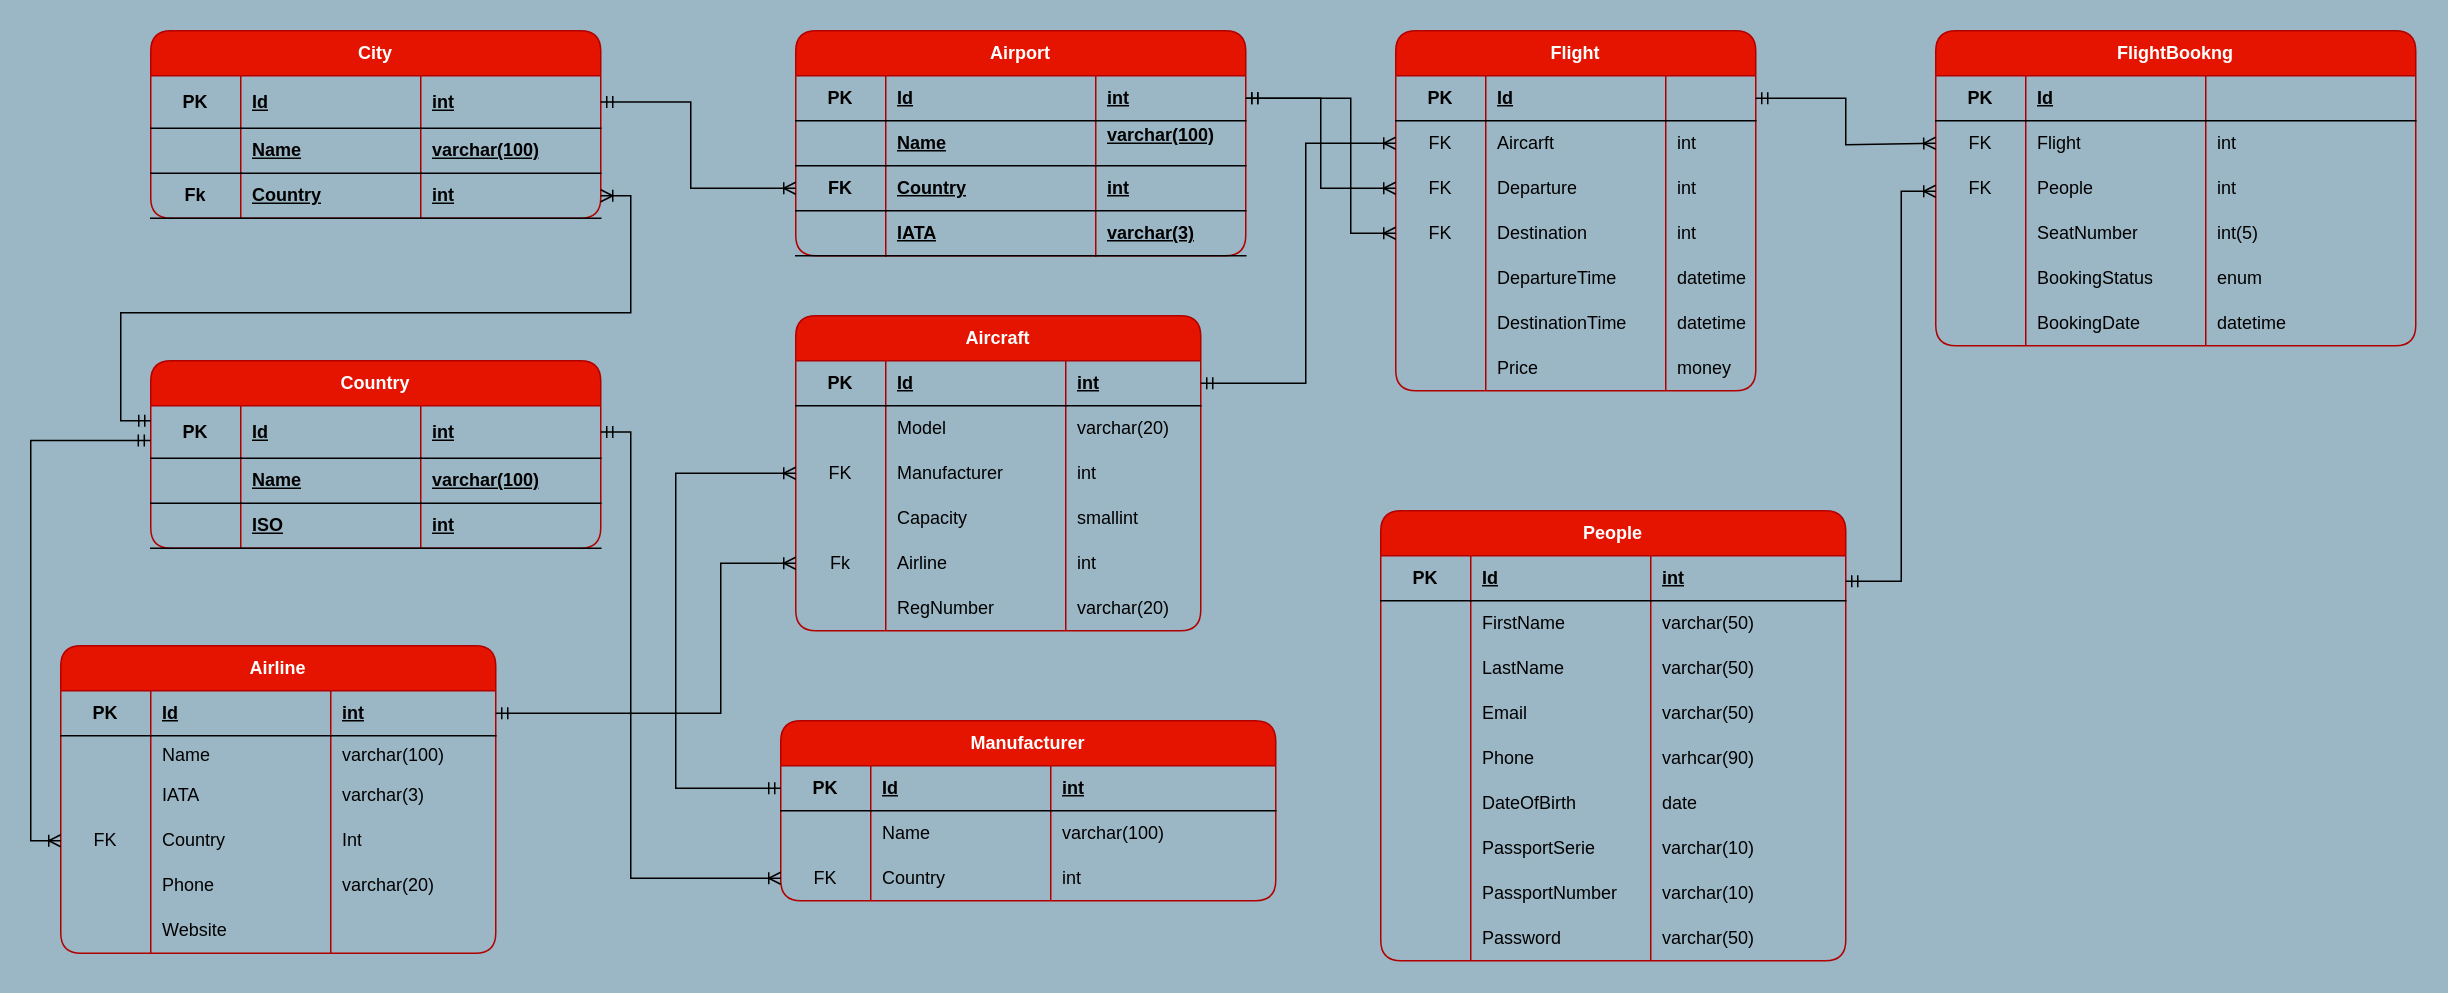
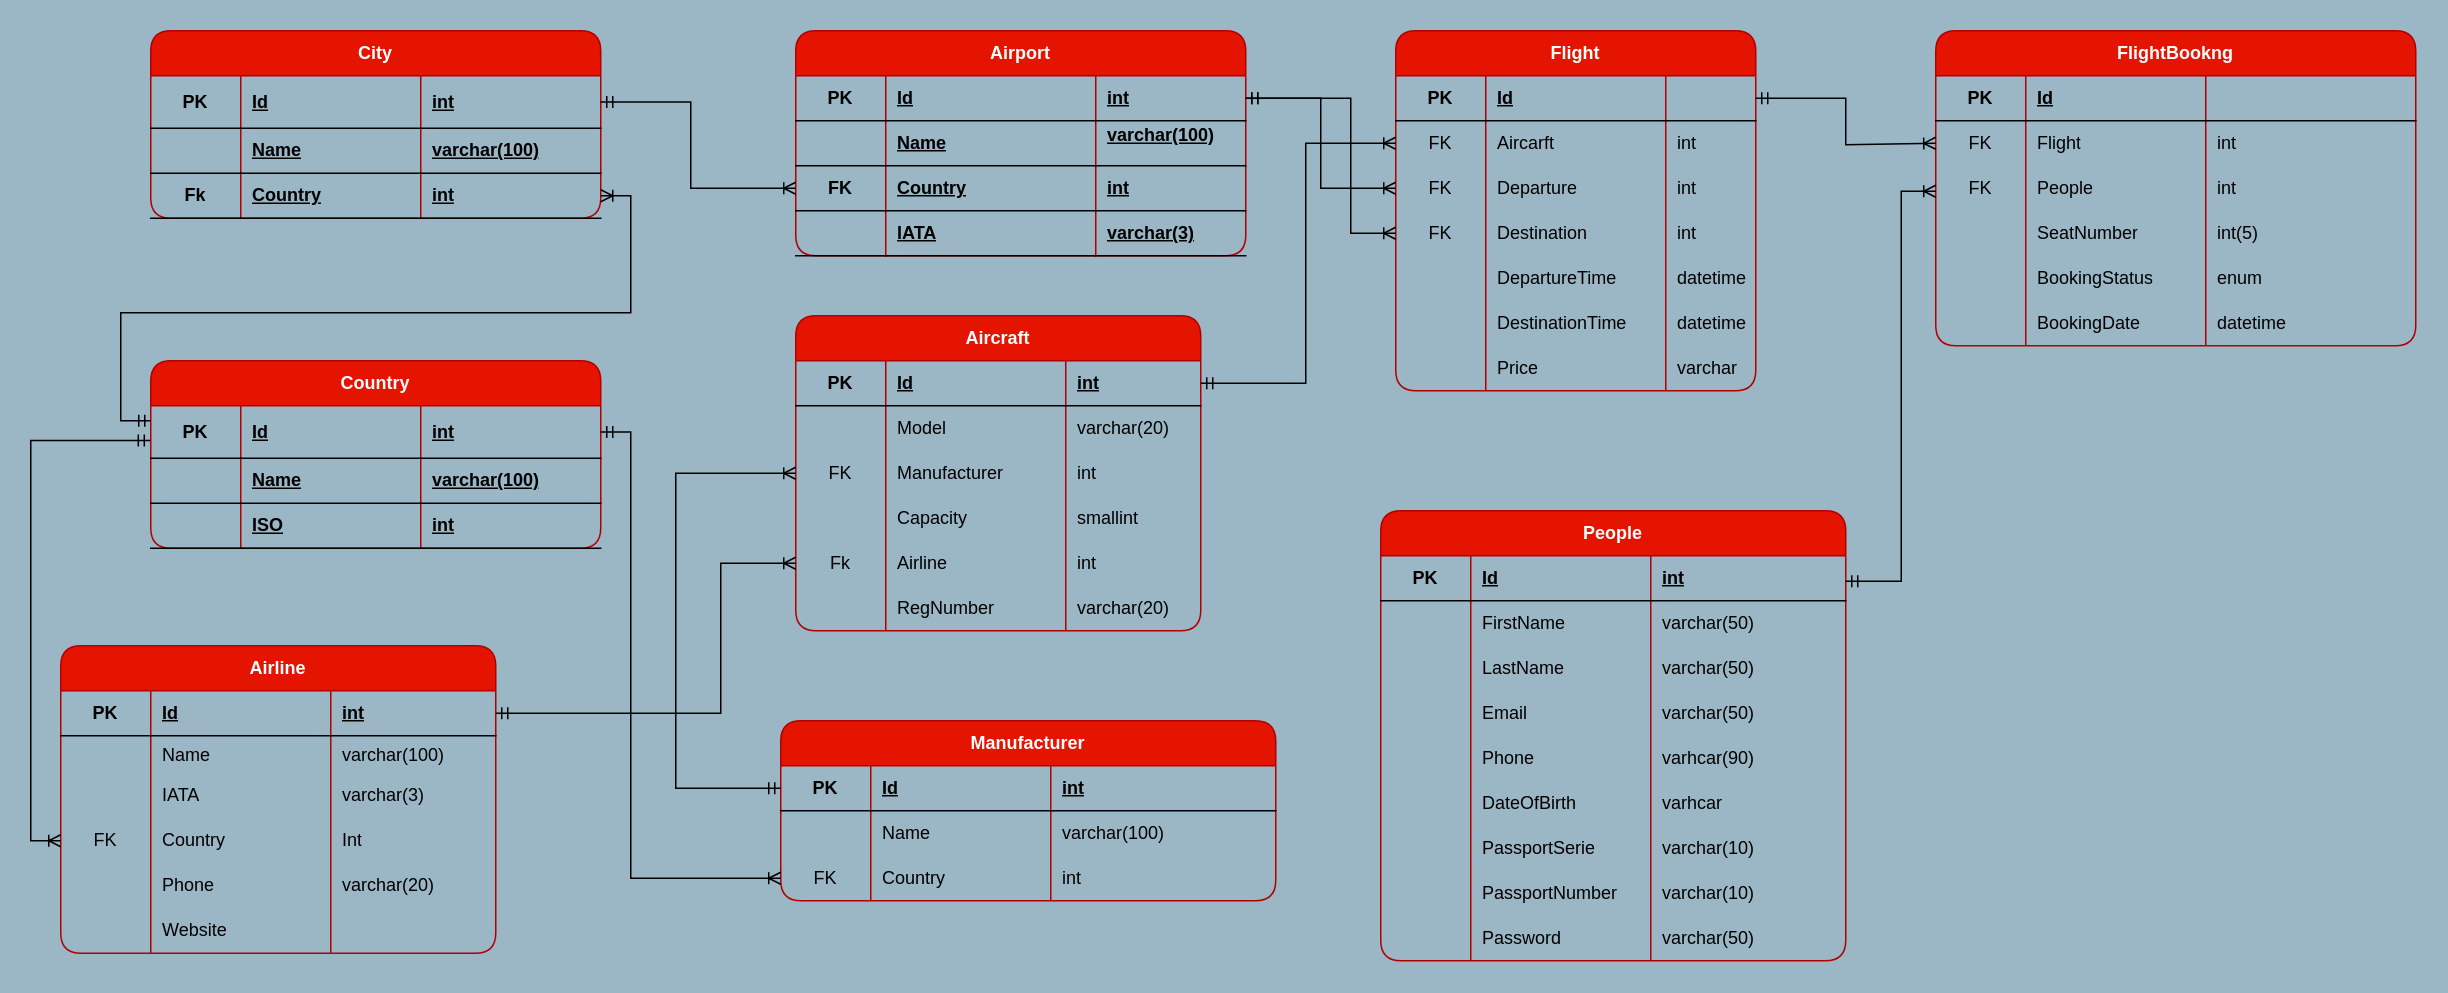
node "money": label "money" -> "varchar"
node "date": label "date" -> "varhcar"
